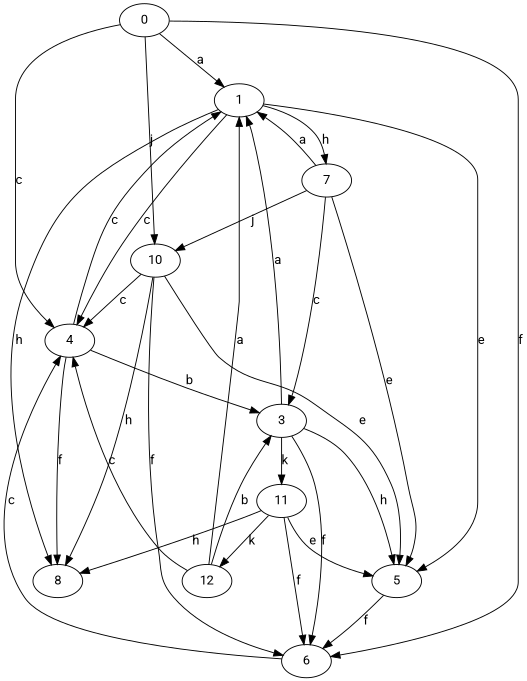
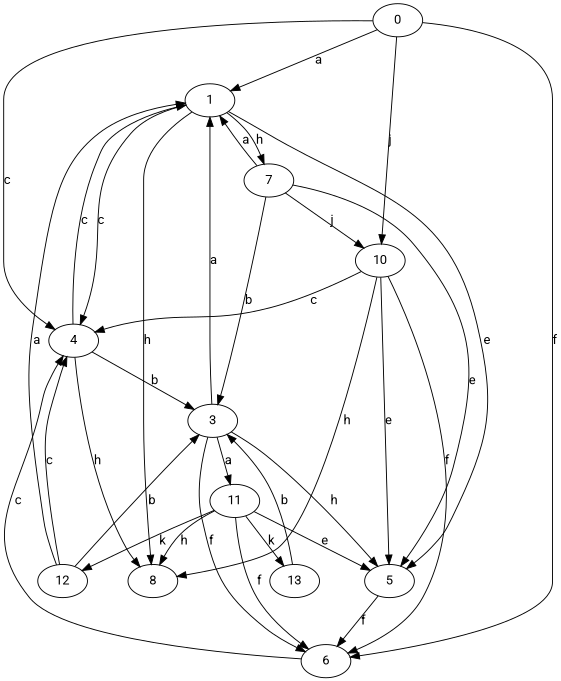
edge "7" -> "3": label "c" -> "b"
edge "4" -> "8": label "f" -> "h"
edge "3" -> "11": label "k" -> "a"
node "13": added
